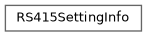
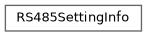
node "RS415SettingInfo": label "RS415SettingInfo" -> "RS485SettingInfo"
